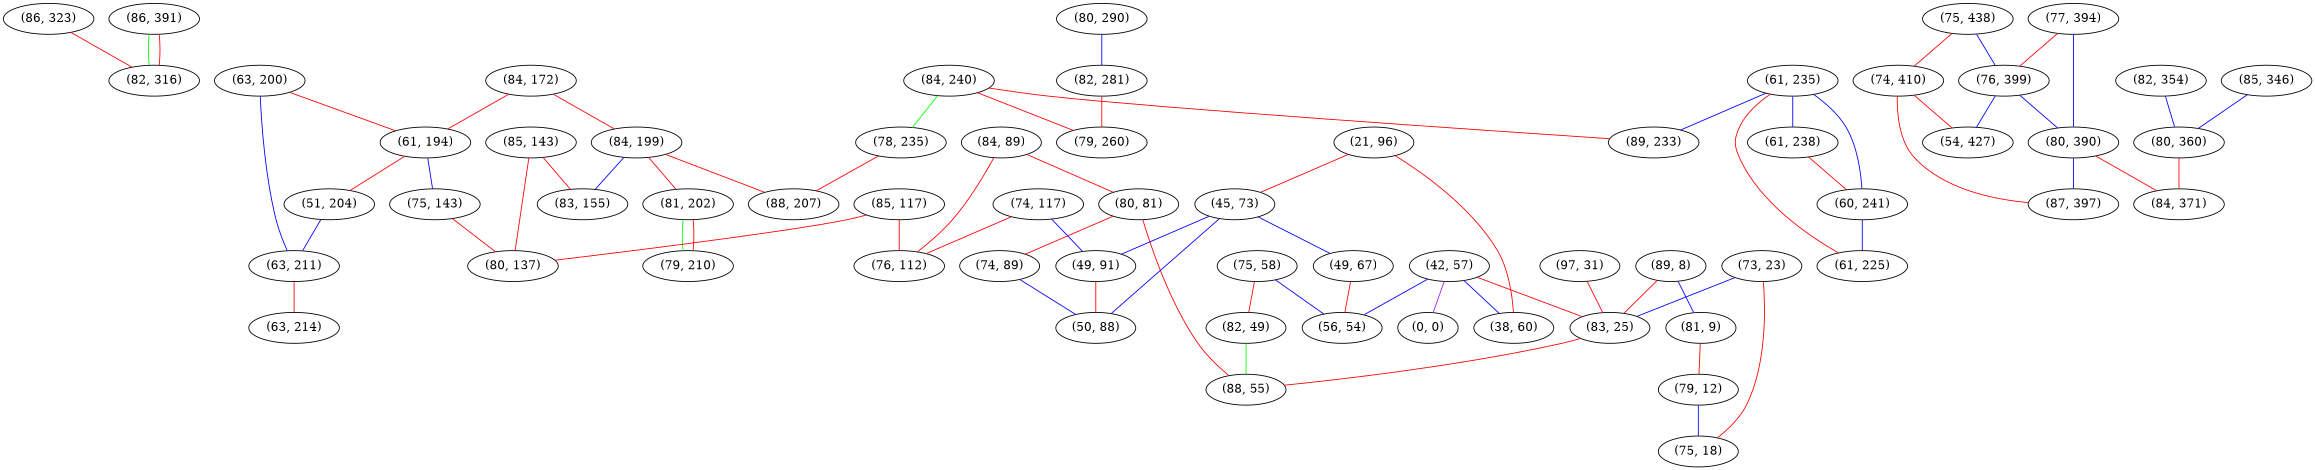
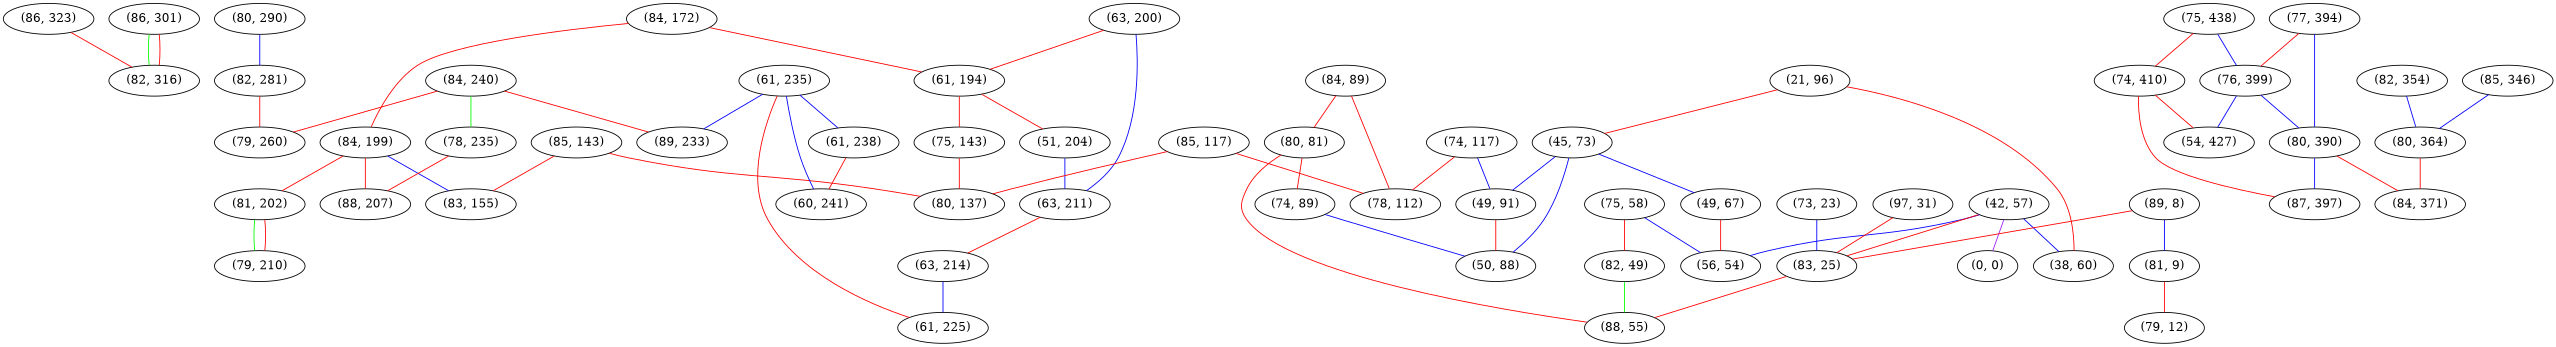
node "(86, 391)": label "(86, 391)" -> "(86, 301)"
node "(80, 360)": label "(80, 360)" -> "(80, 364)"
edge "(61, 194)" -- "(75, 143)": color blue -> red
edge "(60, 241)" -- "(61, 225)": now "(63, 214)" -- "(61, 225)"
node "(76, 112)": label "(76, 112)" -> "(78, 112)"
node "(75, 18)": removed
